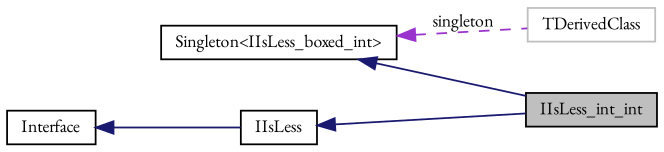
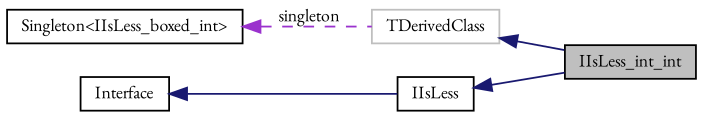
edge "IIsLess_int_int" -> "Singleton<IIsLess_boxed_int>": now "IIsLess_int_int" -> "TDerivedClass"
